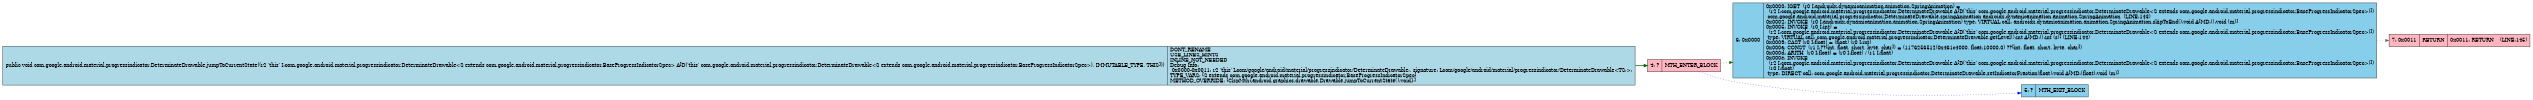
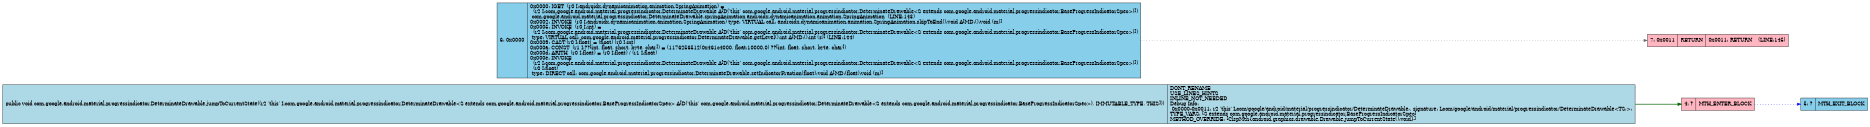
edge "4: ?" -> "6: 0x0000": removed
